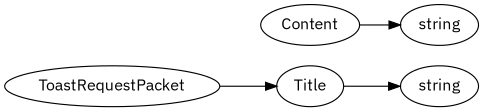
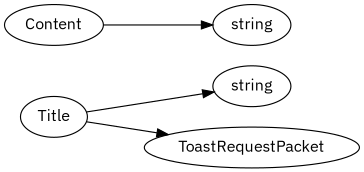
edge "ToastRequestPacket" -> "Title": reversed
